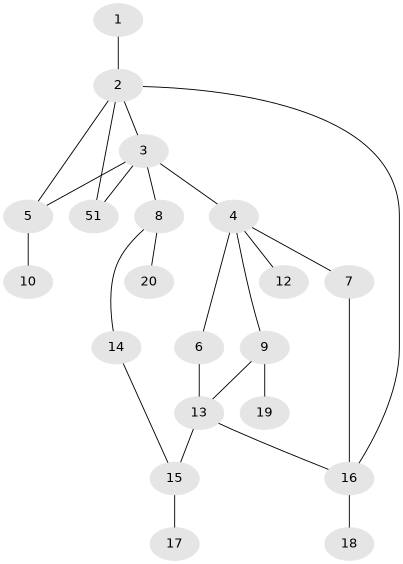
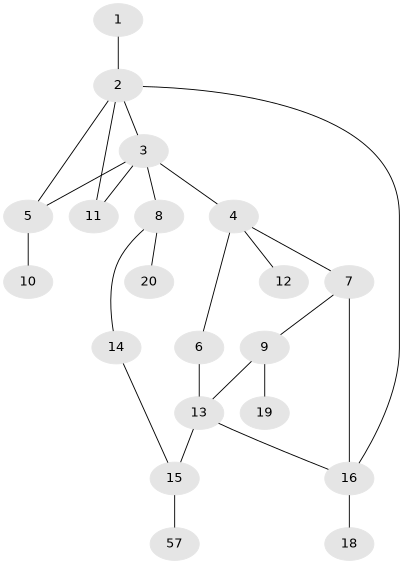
node "51": label "51" -> "11"
edge "4" -- "9": now "7" -- "9"
node "17": label "17" -> "57"
